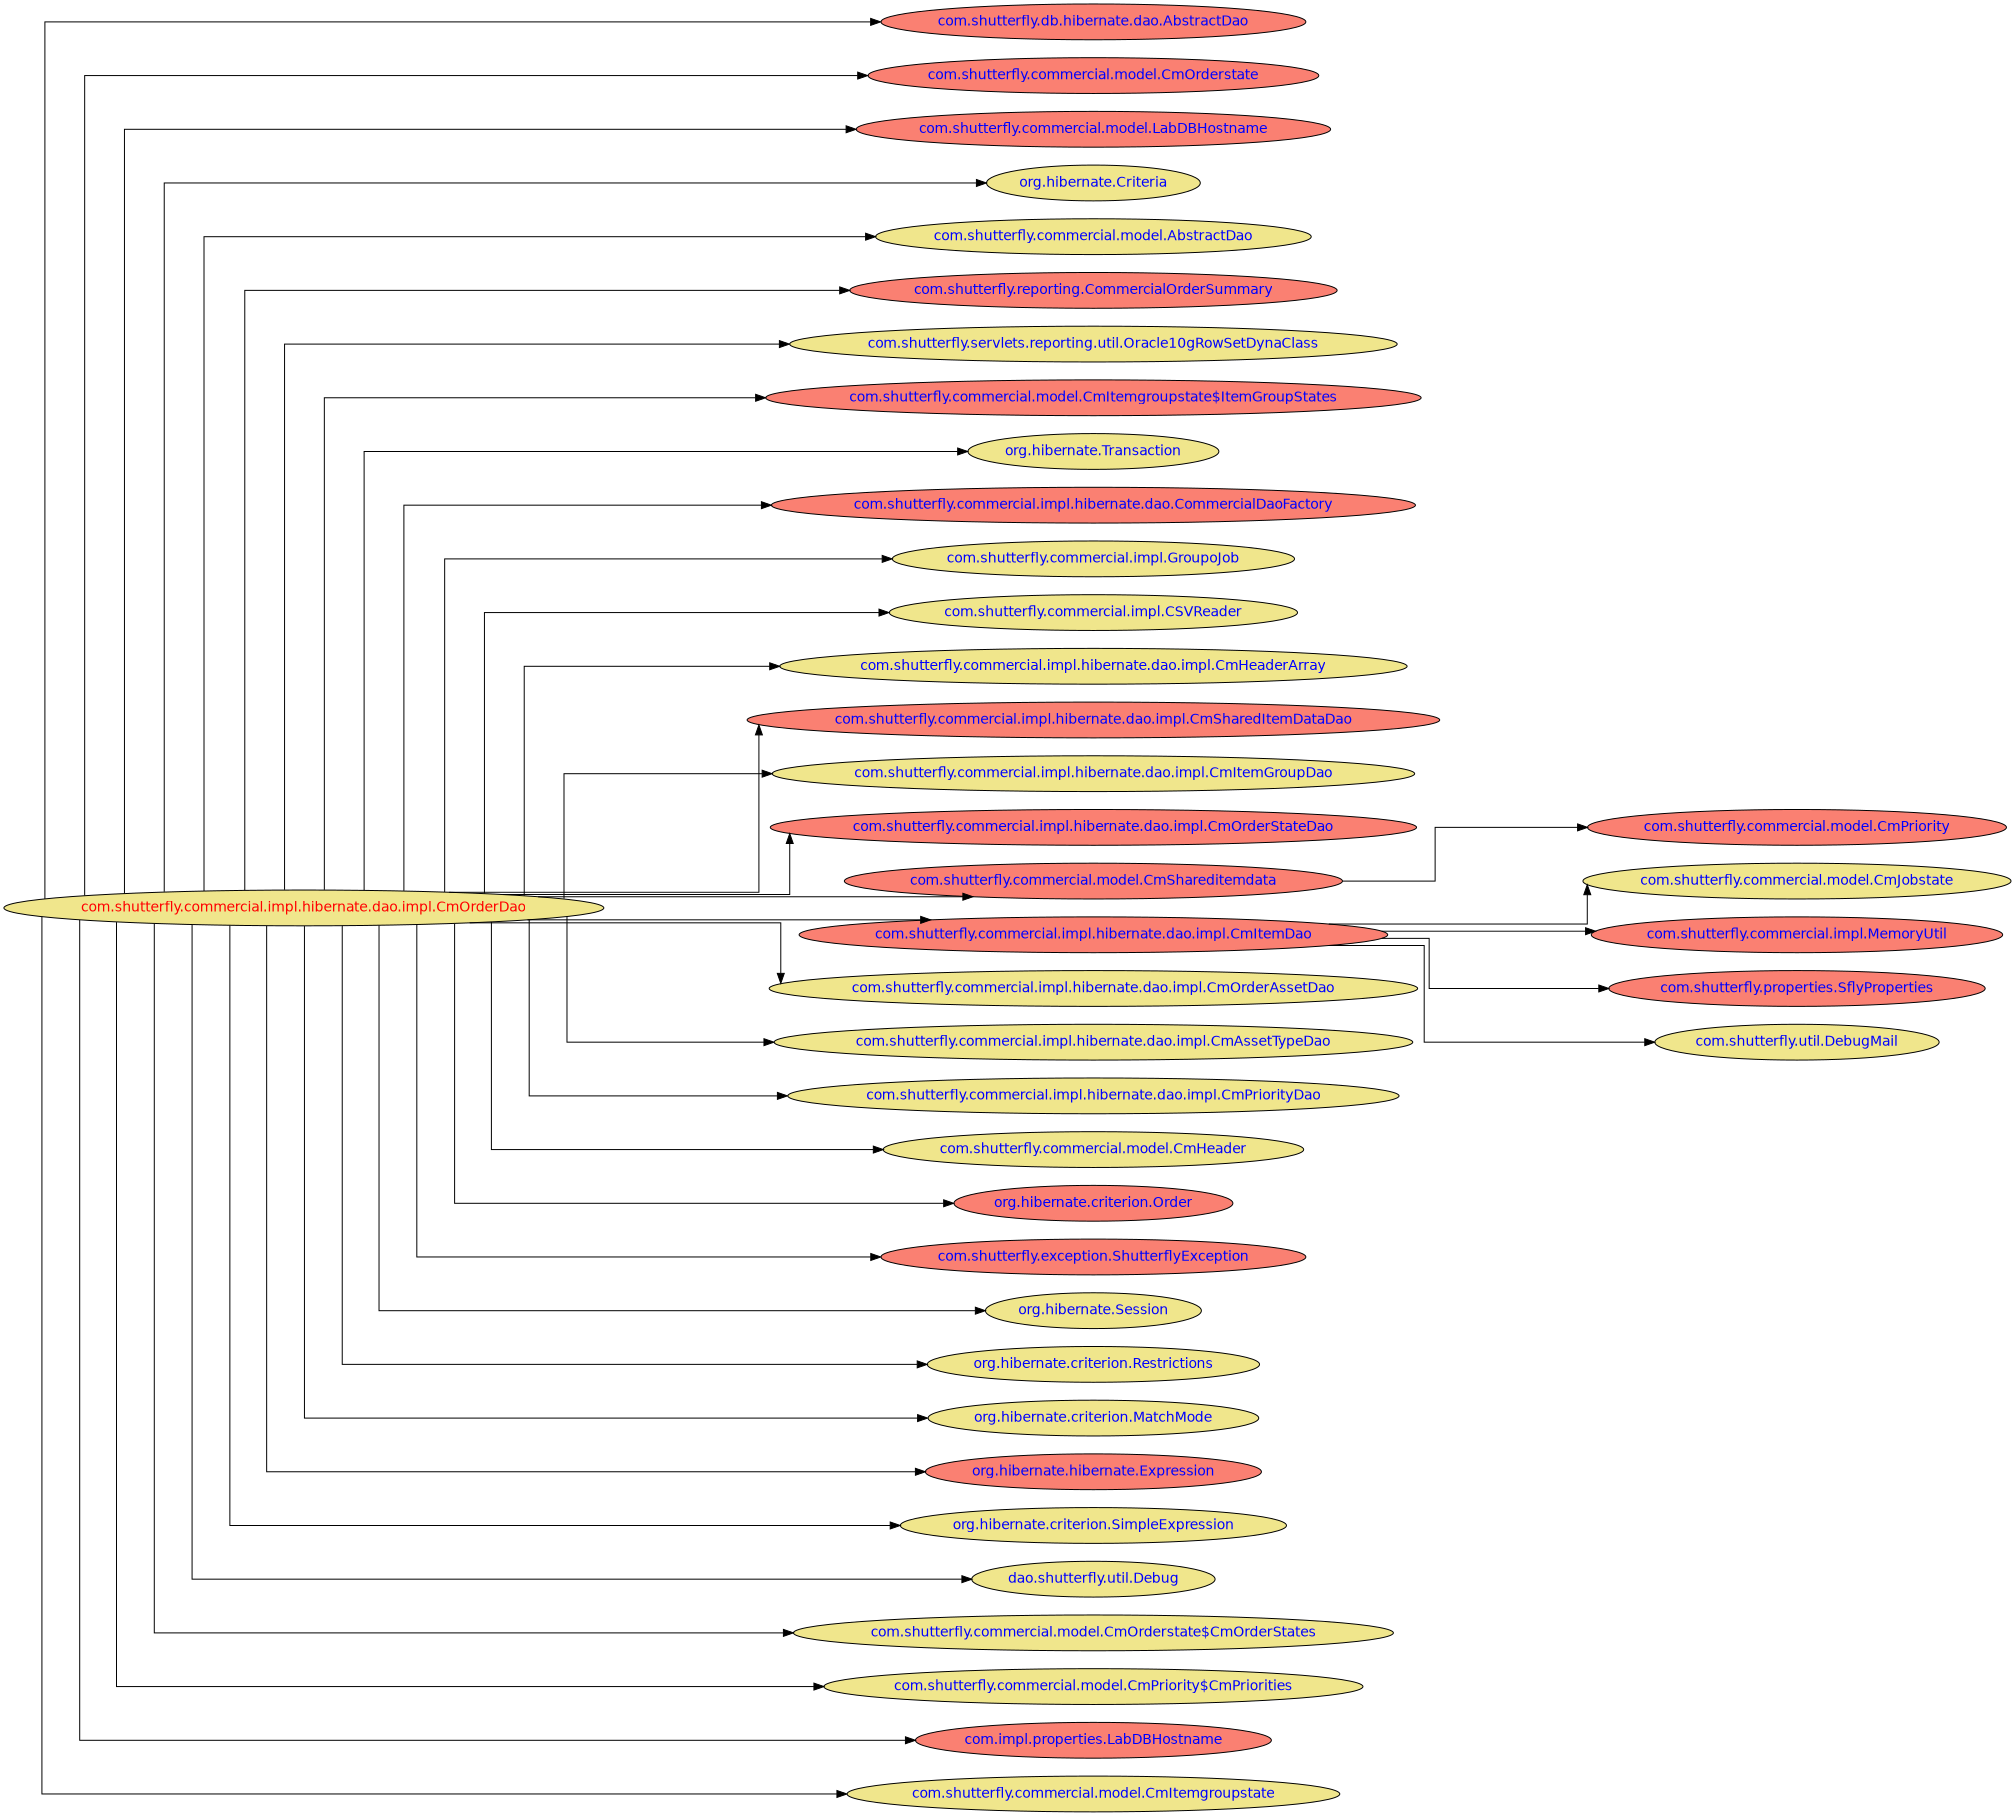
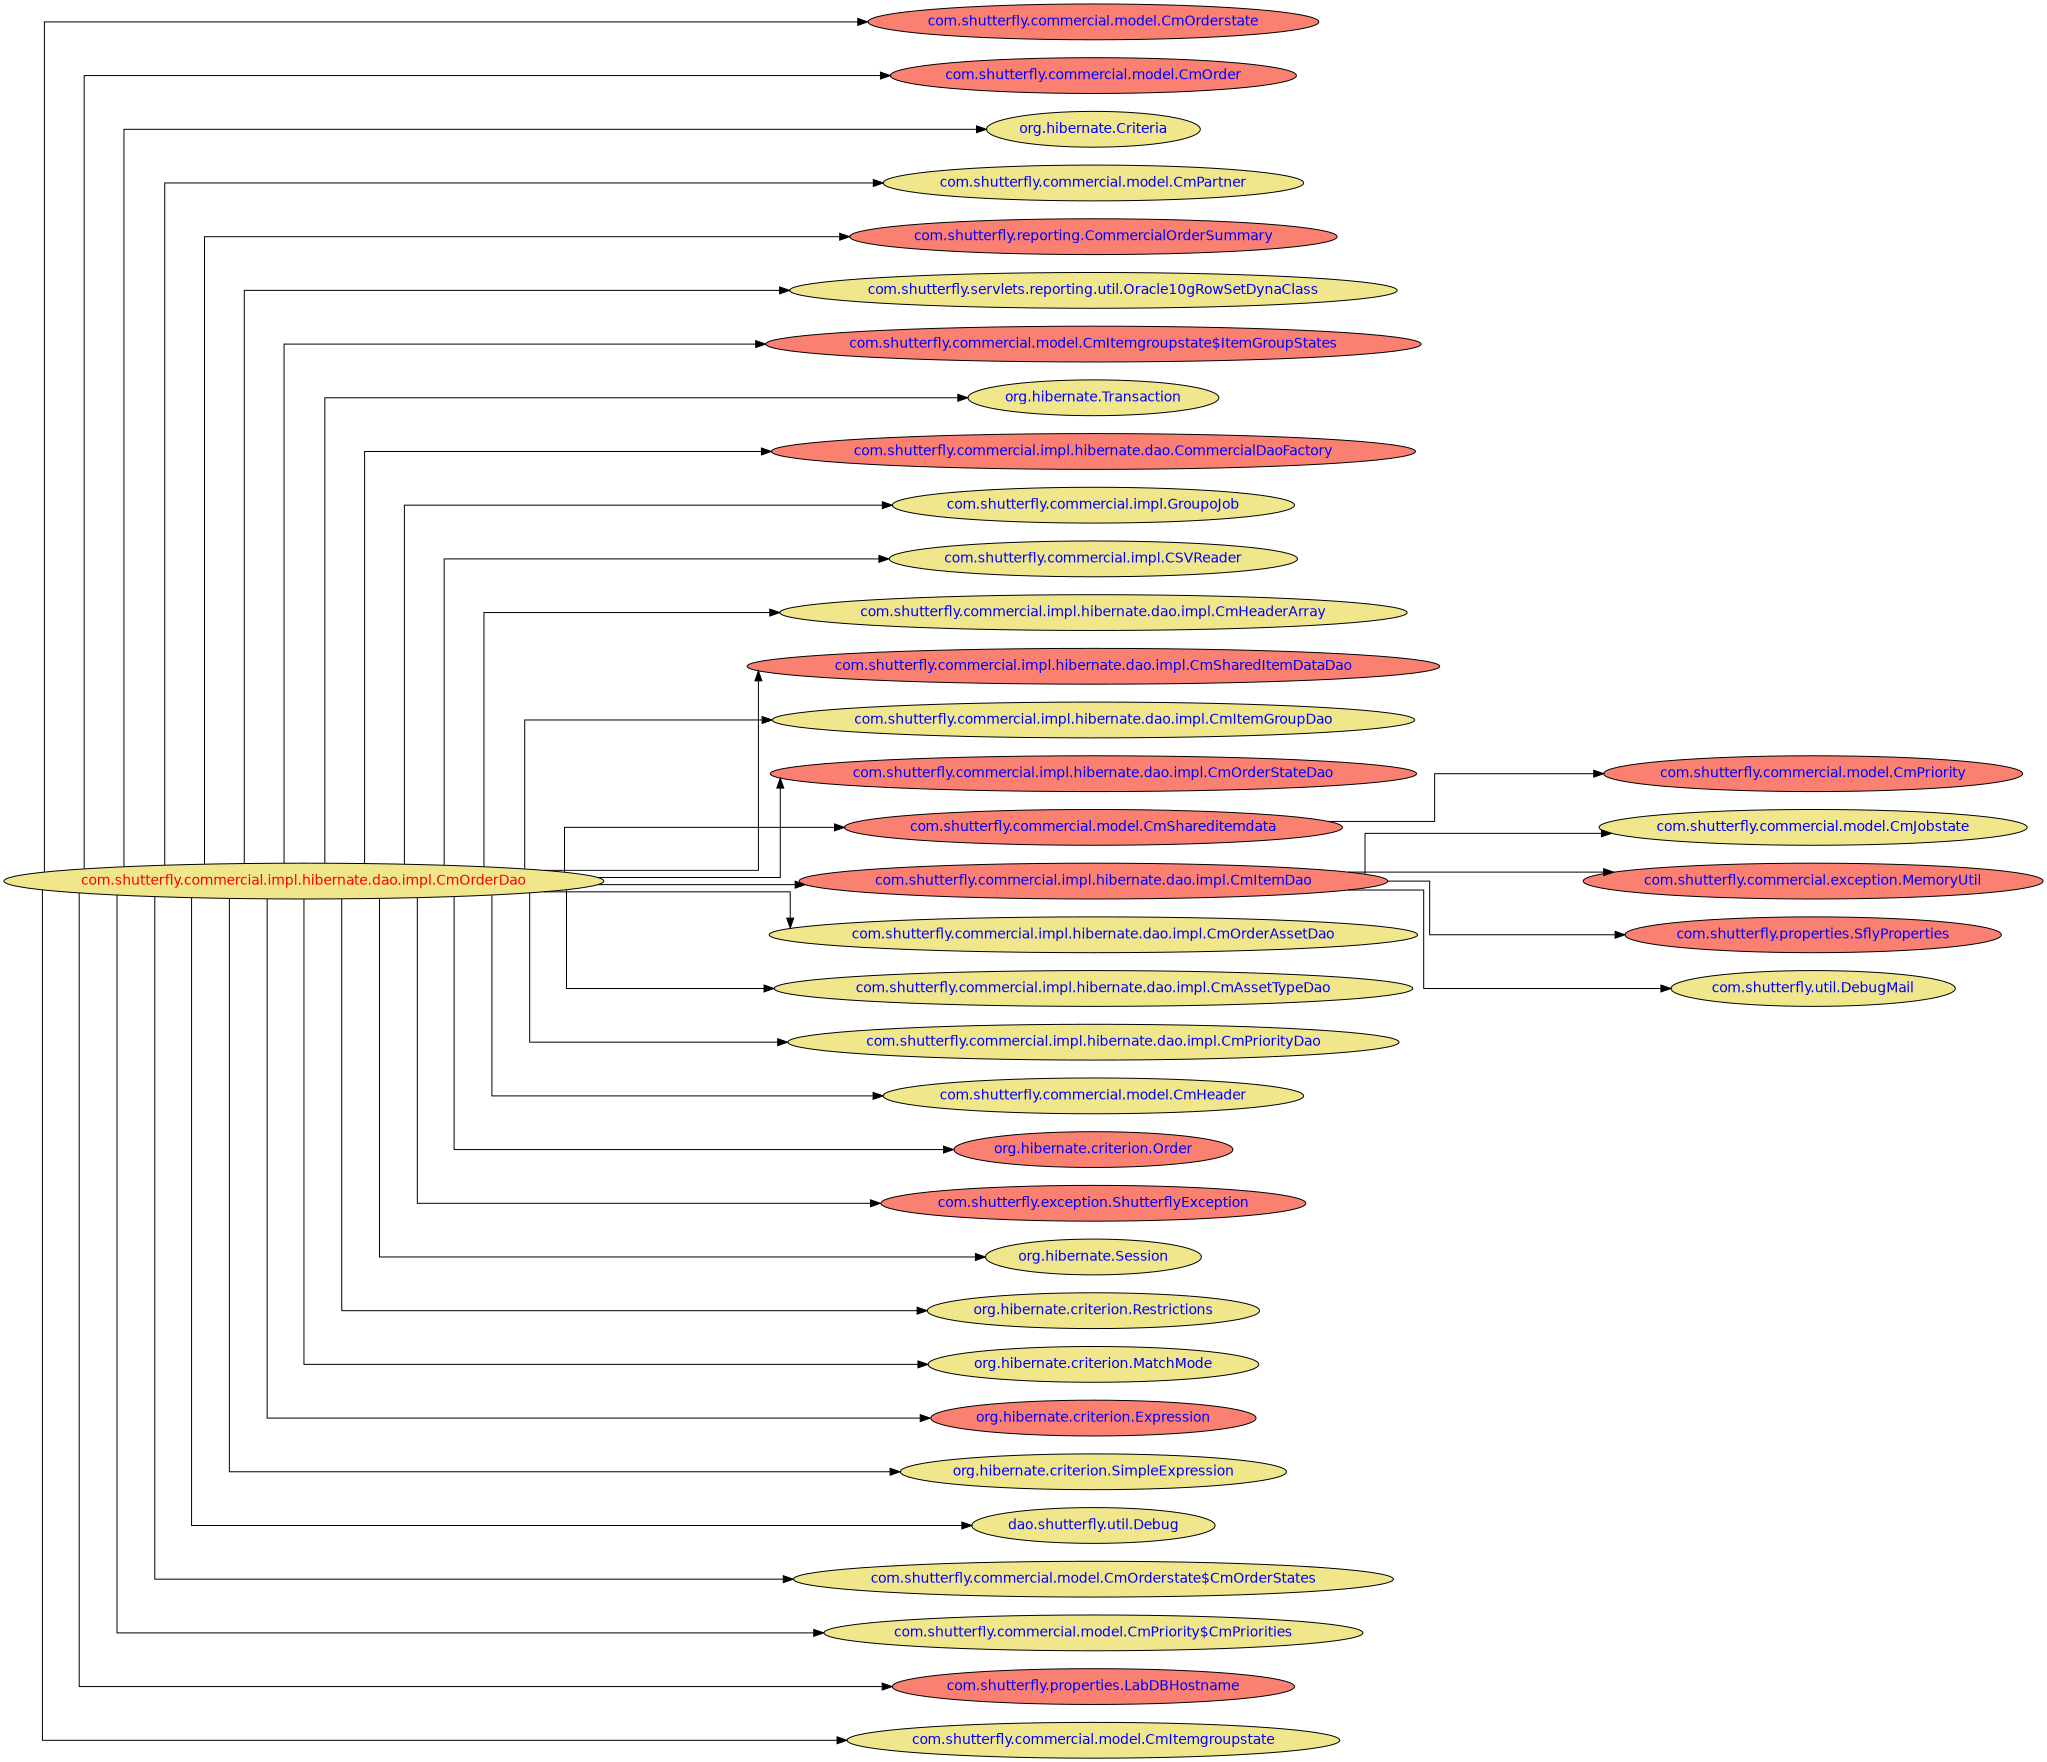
node "com.shutterfly.db.hibernate.dao.AbstractDao": removed
node "com.shutterfly.commercial.model.LabDBHostname": label "com.shutterfly.commercial.model.LabDBHostname" -> "com.shutterfly.commercial.model.CmOrder"
node "com.shutterfly.commercial.model.AbstractDao": label "com.shutterfly.commercial.model.AbstractDao" -> "com.shutterfly.commercial.model.CmPartner"
node "com.shutterfly.commercial.impl.MemoryUtil": label "com.shutterfly.commercial.impl.MemoryUtil" -> "com.shutterfly.commercial.exception.MemoryUtil"
node "org.hibernate.hibernate.Expression": label "org.hibernate.hibernate.Expression" -> "org.hibernate.criterion.Expression"
node "com.impl.properties.LabDBHostname": label "com.impl.properties.LabDBHostname" -> "com.shutterfly.properties.LabDBHostname"
